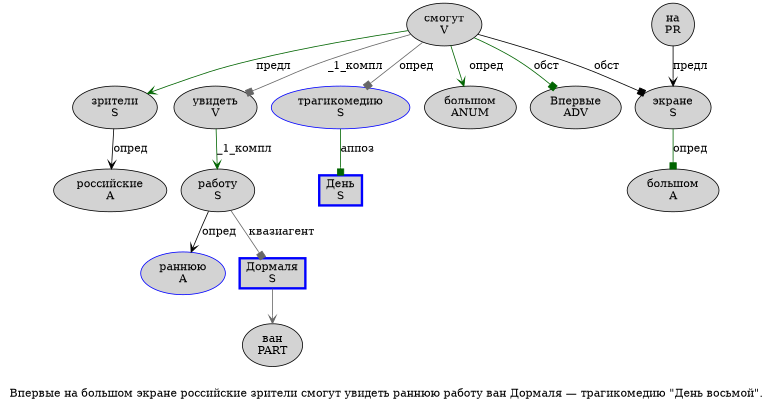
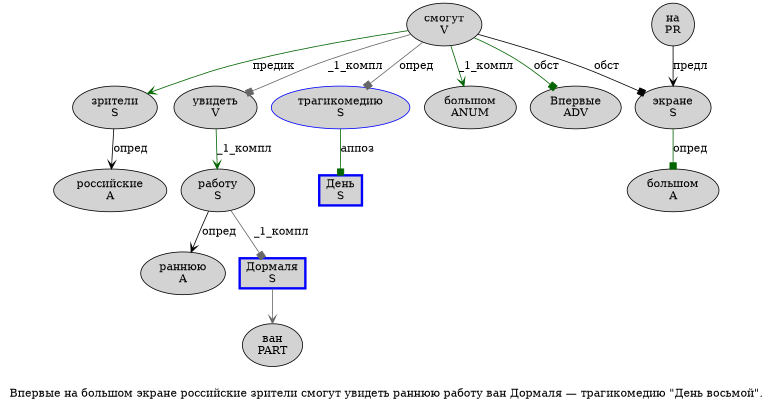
edge "смогут V" -> "зрители S": label "предл" -> "предик"
edge "смогут V" -> "большом ANUM": label "опред" -> "_1_компл"
edge "работу S" -> "Дормаля S": label "квазиагент" -> "_1_компл"
node "раннюю A": color blue -> black
